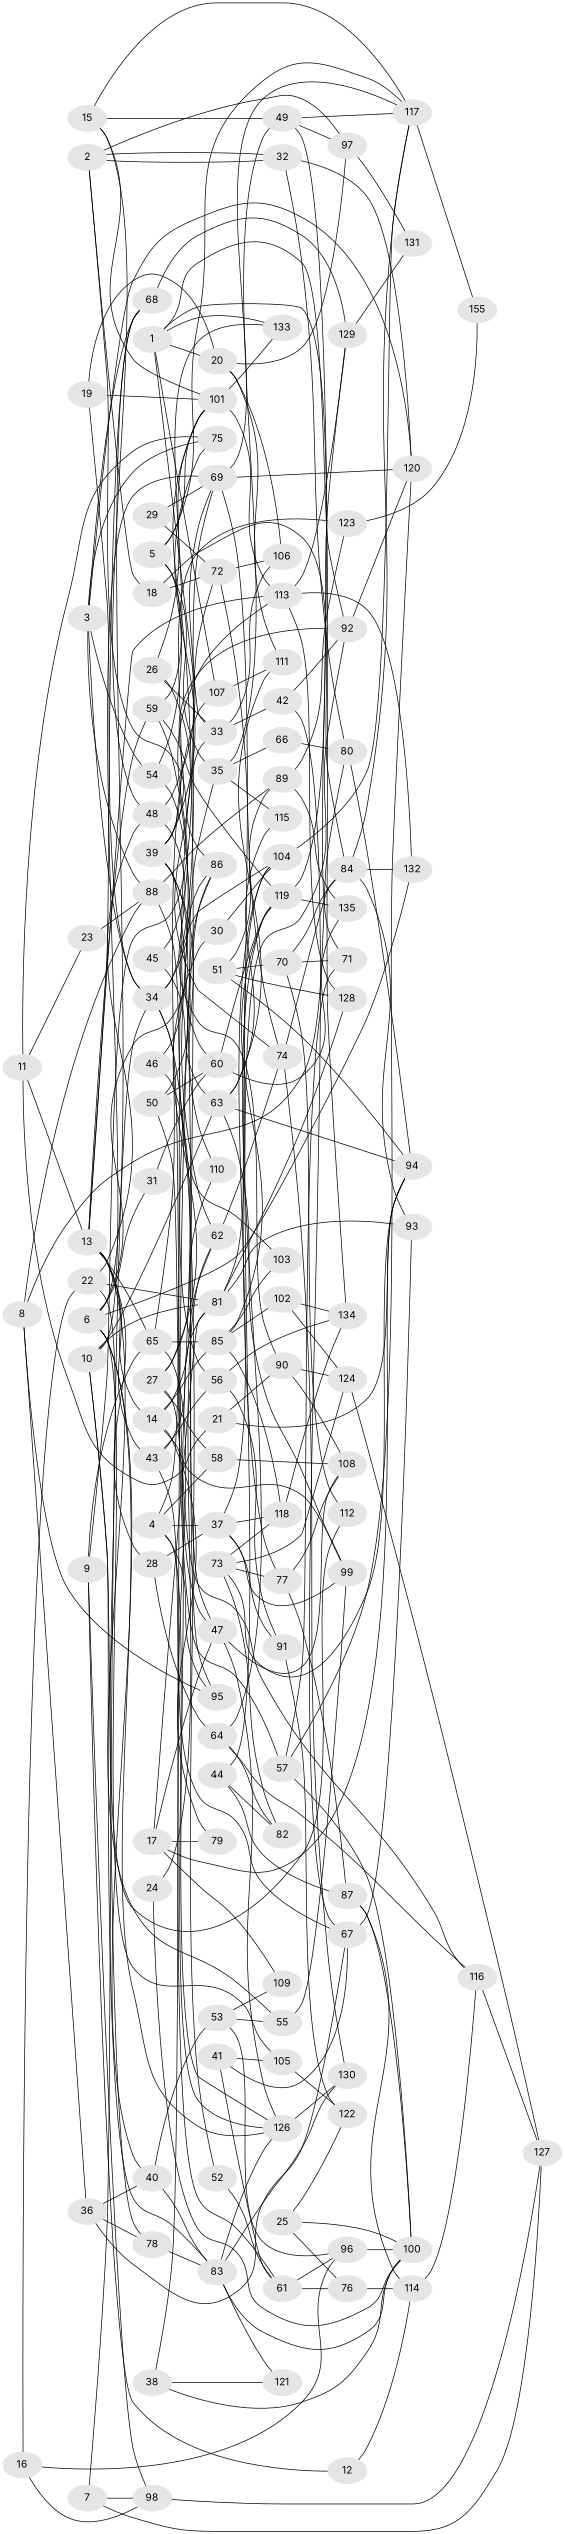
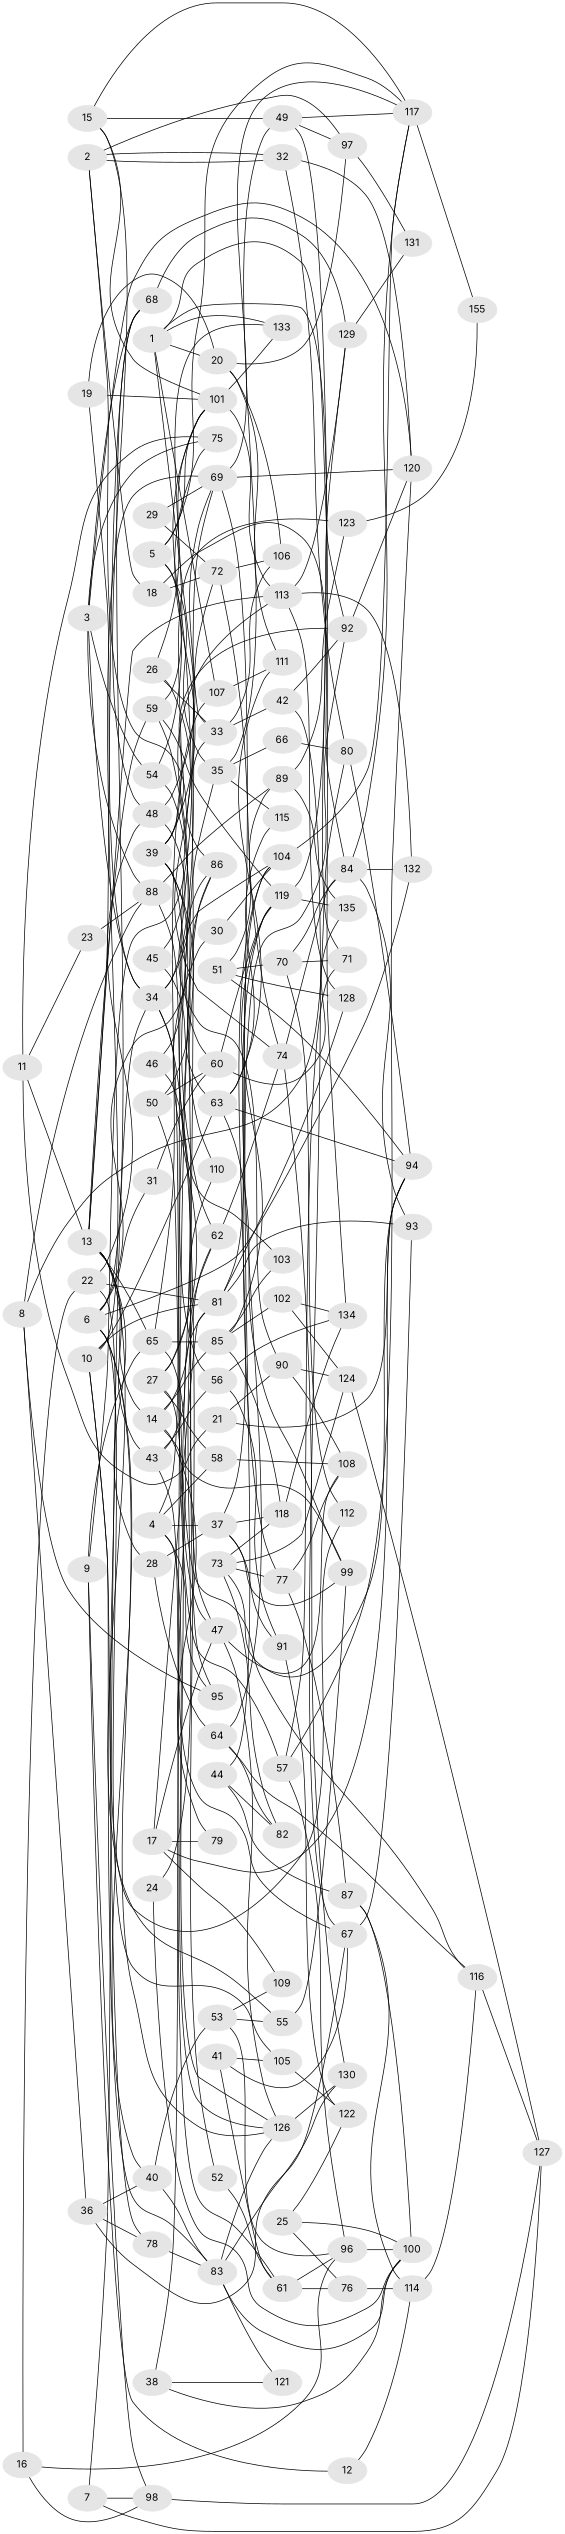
edge "57" -- "100": now "57" -- "96"
